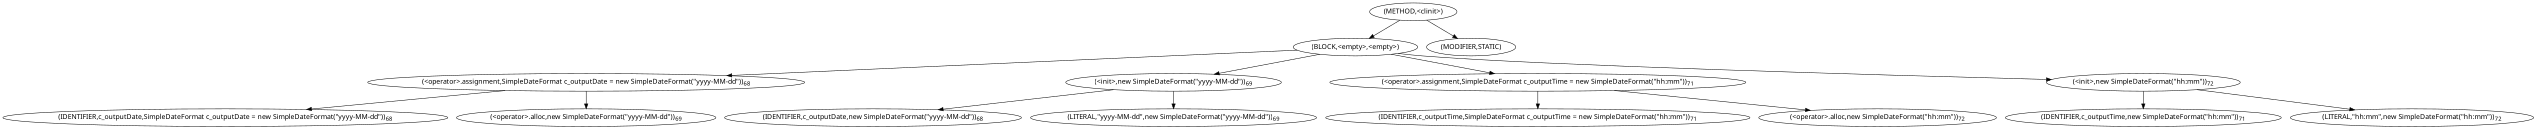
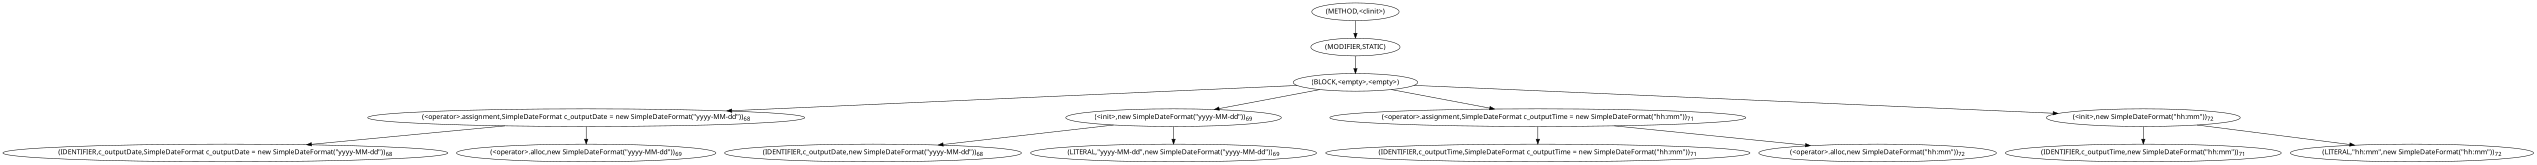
edge "(METHOD,<clinit>)" -> "(BLOCK,<empty>,<empty>)": now "(MODIFIER,STATIC)" -> "(BLOCK,<empty>,<empty>)"
